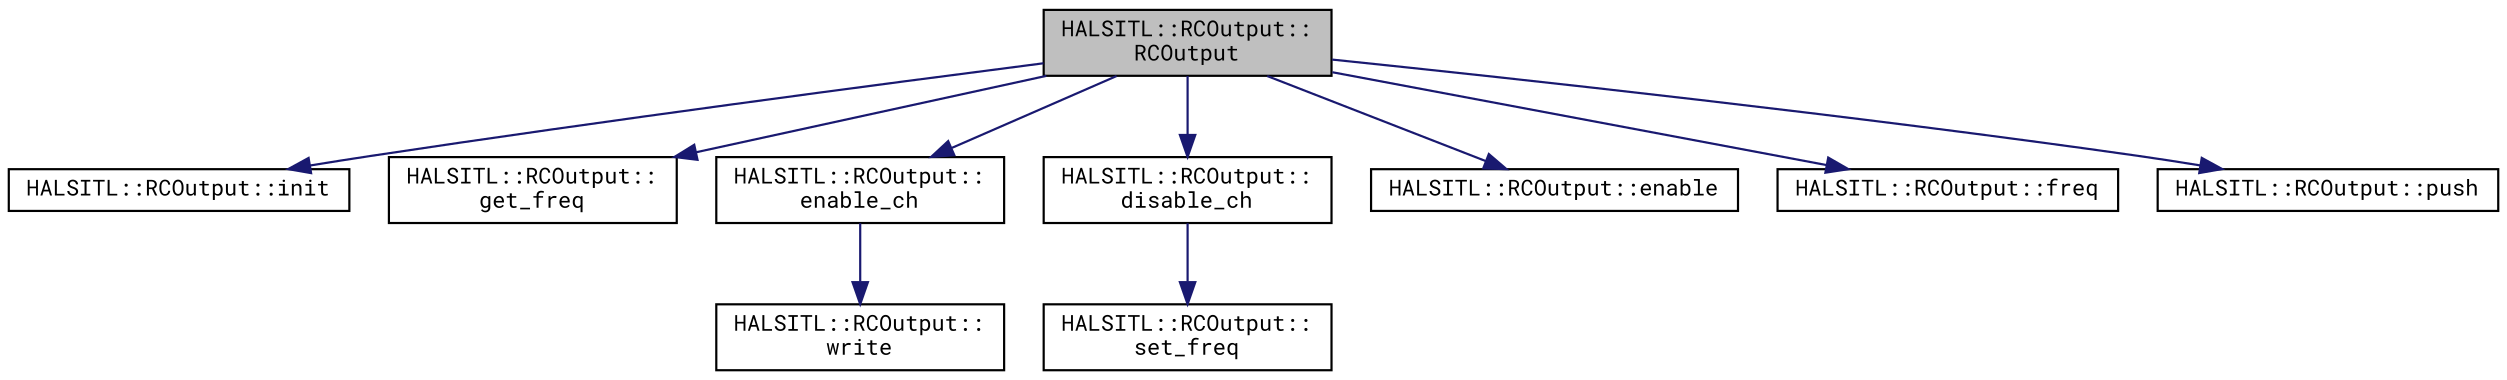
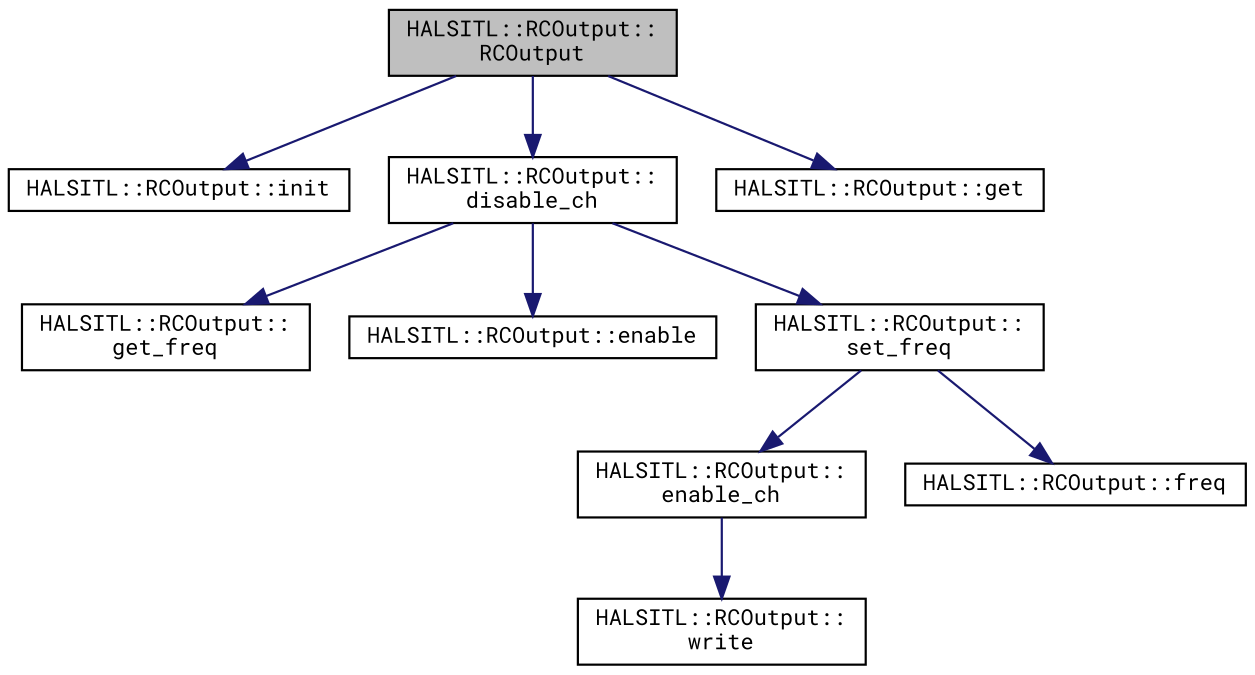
edge "HALSITL::RCOutput:: RCOutput" -> "HALSITL::RCOutput:: enable_ch": now "HALSITL::RCOutput:: set_freq" -> "HALSITL::RCOutput:: enable_ch"
edge "HALSITL::RCOutput:: RCOutput" -> "HALSITL::RCOutput:: get_freq": now "HALSITL::RCOutput:: disable_ch" -> "HALSITL::RCOutput:: get_freq"
edge "HALSITL::RCOutput:: RCOutput" -> "HALSITL::RCOutput::enable": now "HALSITL::RCOutput:: disable_ch" -> "HALSITL::RCOutput::enable"
edge "HALSITL::RCOutput:: RCOutput" -> "HALSITL::RCOutput::freq": now "HALSITL::RCOutput:: set_freq" -> "HALSITL::RCOutput::freq"
node "HALSITL::RCOutput::push": label "HALSITL::RCOutput::push" -> "HALSITL::RCOutput::get"
